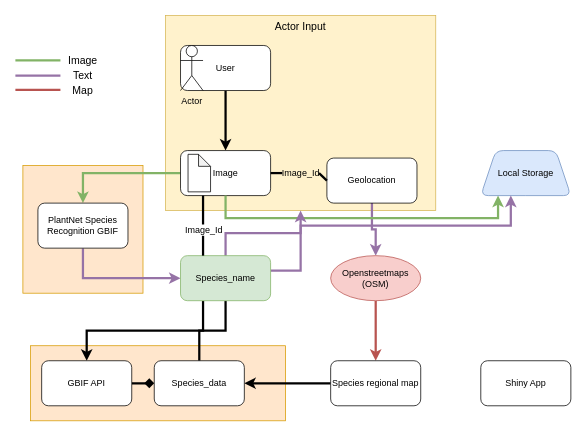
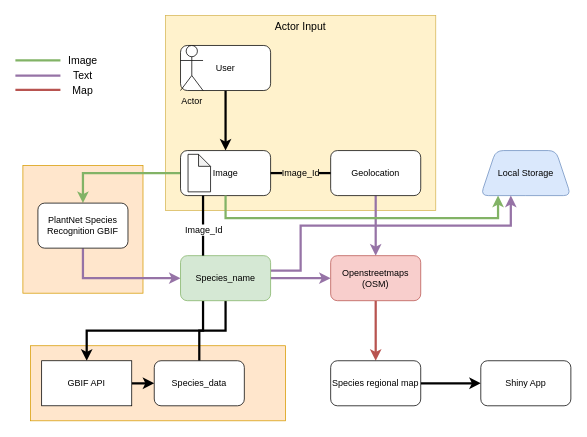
node "Geolocation": moved (372, 180) -> (375, 173)
edge "Species_name" -> "Actor Input": now "Species_name" -> "Openstreetmaps (OSM)"
node "Openstreetmaps (OSM)": shape ellipse -> rounded rectangle
node "GBIF API": shape rounded rectangle -> rectangle
edge "GBIF API" -> "Species_data": arrowhead diamond -> classic
edge "Species regional map" -> "Species_data": now "Species regional map" -> "Shiny App"
